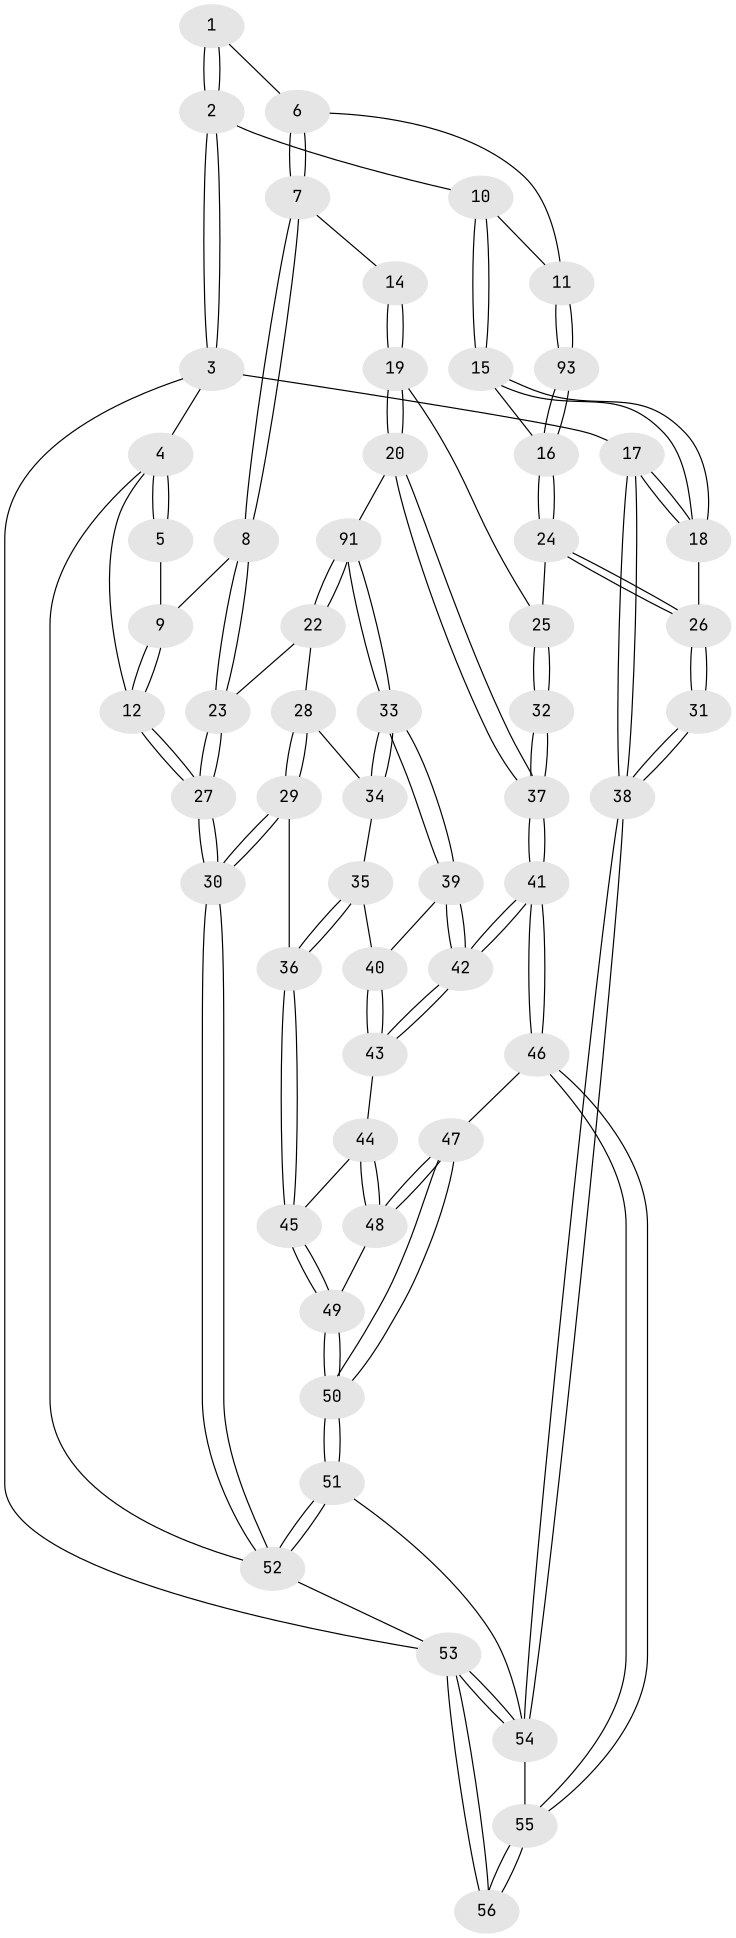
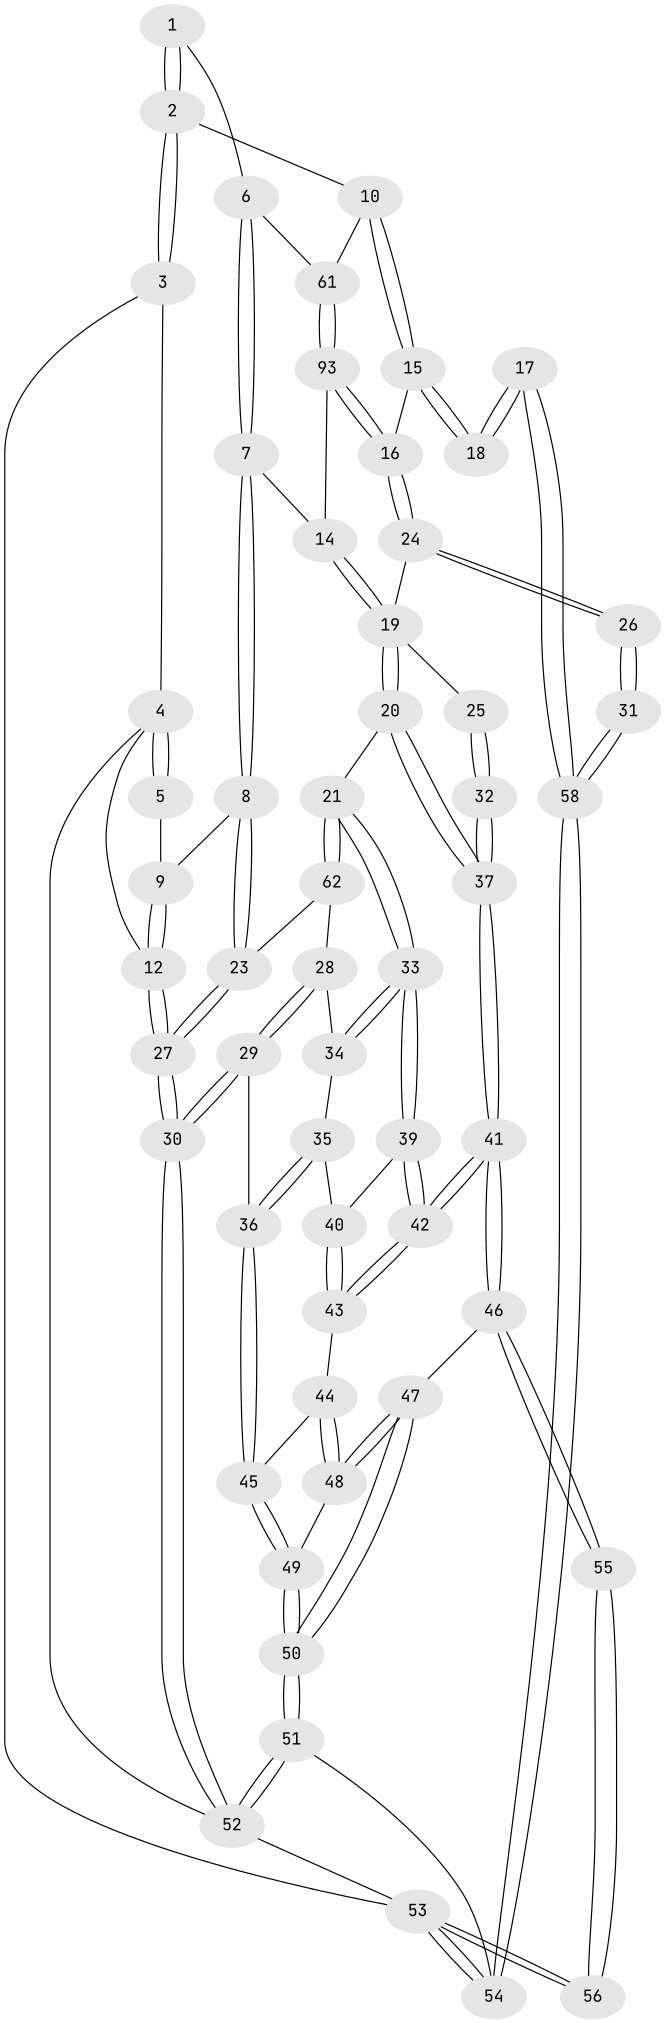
node "11": label "11" -> "61"
edge "3" -- "17": removed
edge "93" -- "14": added
node "91": label "91" -> "21"
edge "24" -- "25": now "24" -- "19"
edge "18" -- "26": removed
node "22": label "22" -> "62"
node "38": label "38" -> "58"
edge "54" -- "55": removed
